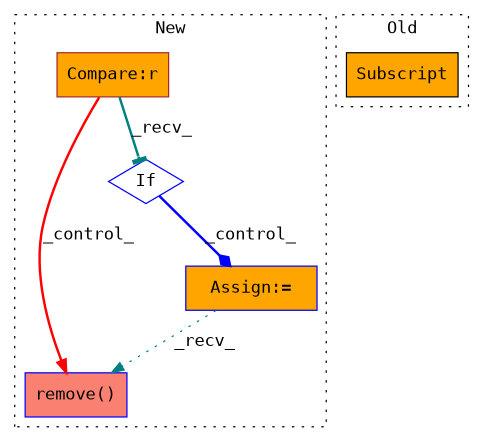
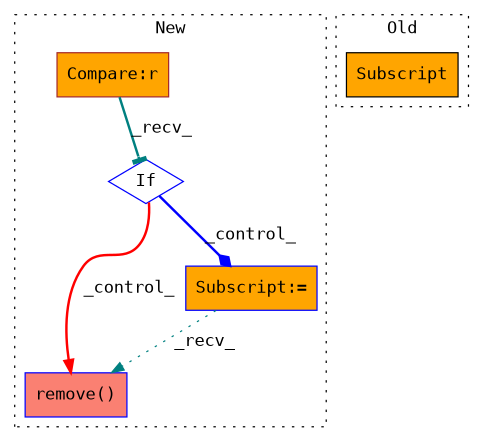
edge "Compare:r" -> "remove()": now "If" -> "remove()"
node "Assign:=": label "Assign:=" -> "Subscript:="
